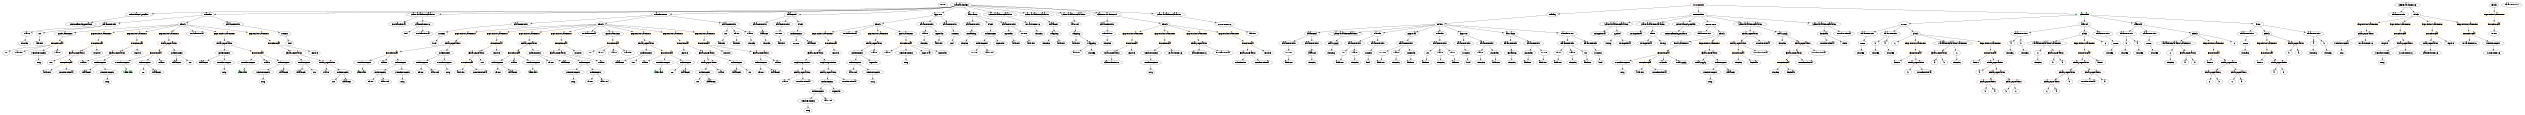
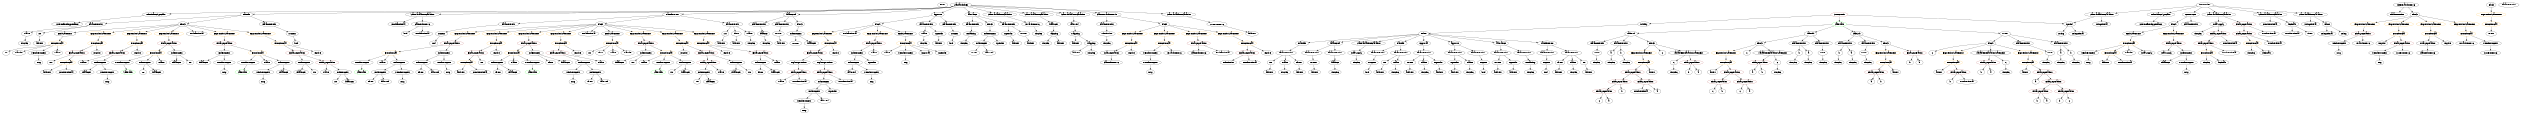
edge "SourceUnit" -> "BRKTToken": now "SourceUnit" -> "symbol"
node "from": label "from" -> "safeSub"
